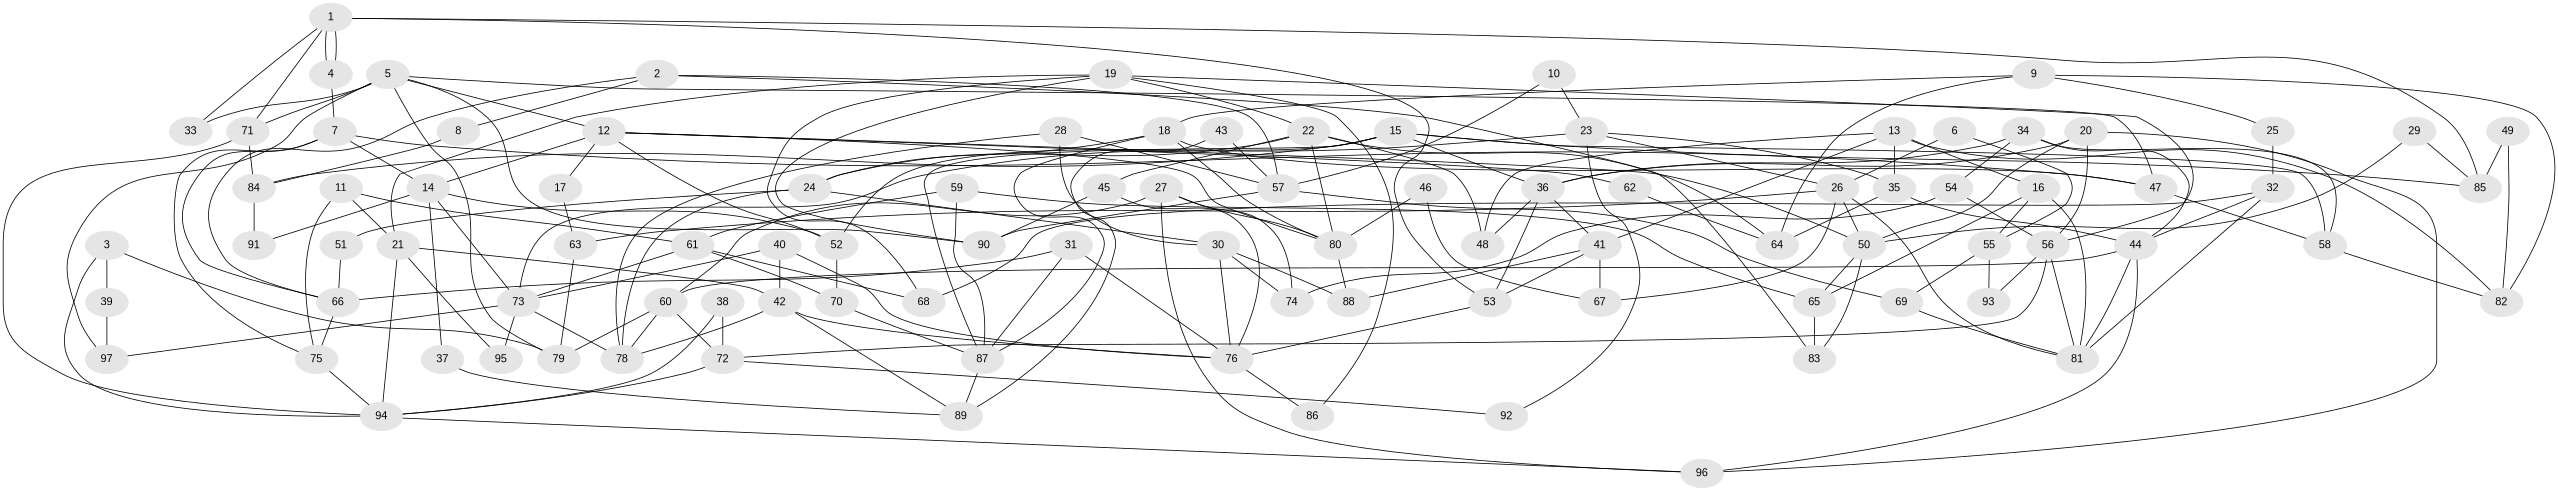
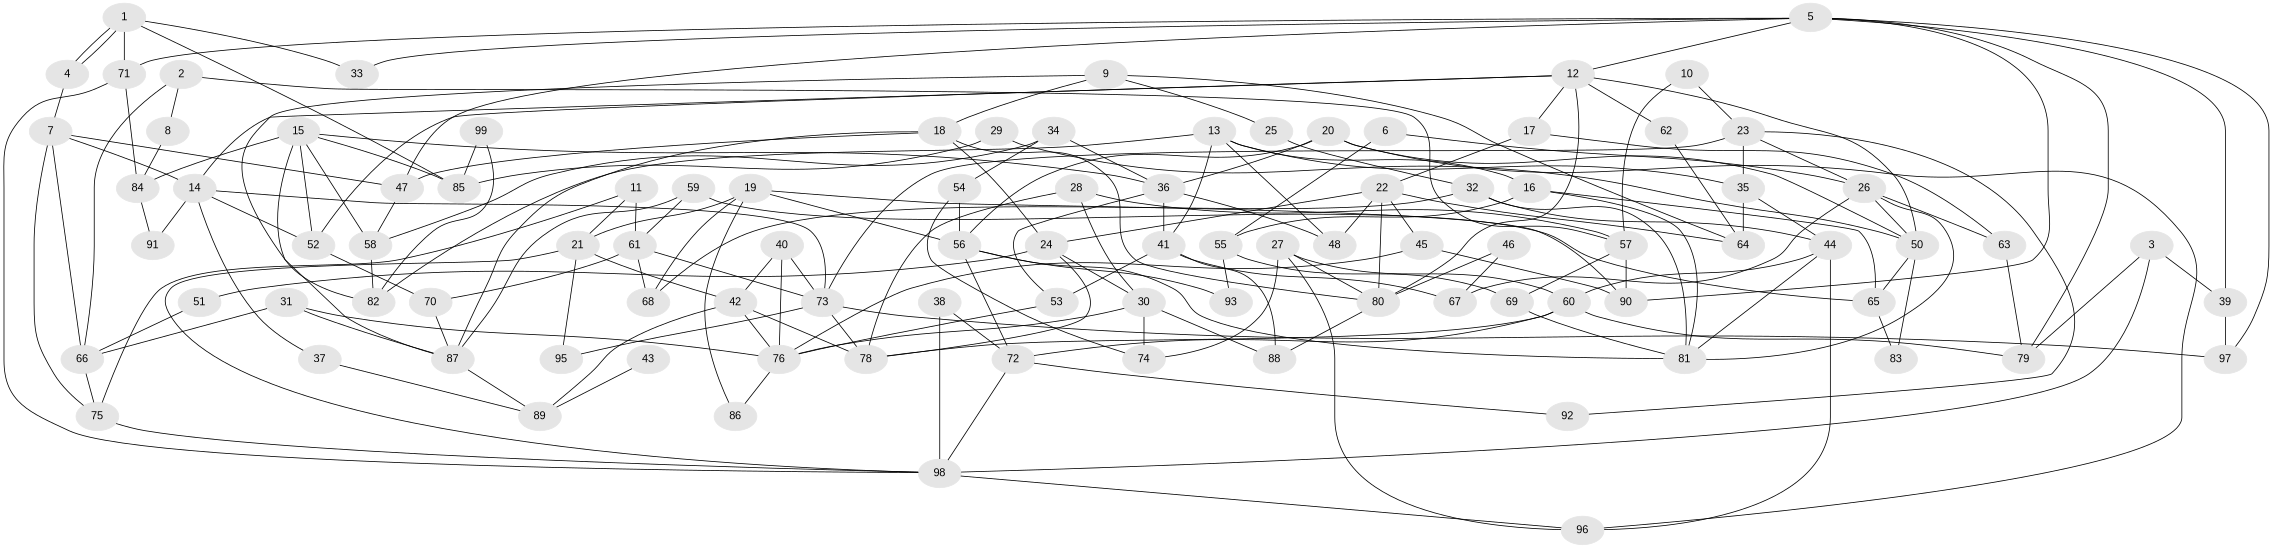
edge "1" -- "53": removed
edge "5" -- "39": added
edge "19" -- "22": now "17" -- "22"
edge "2" -- "83": removed
node "49": label "49" -> "99"
edge "43" -- "57": removed
edge "34" -- "44": removed
node "94": label "94" -> "98"
